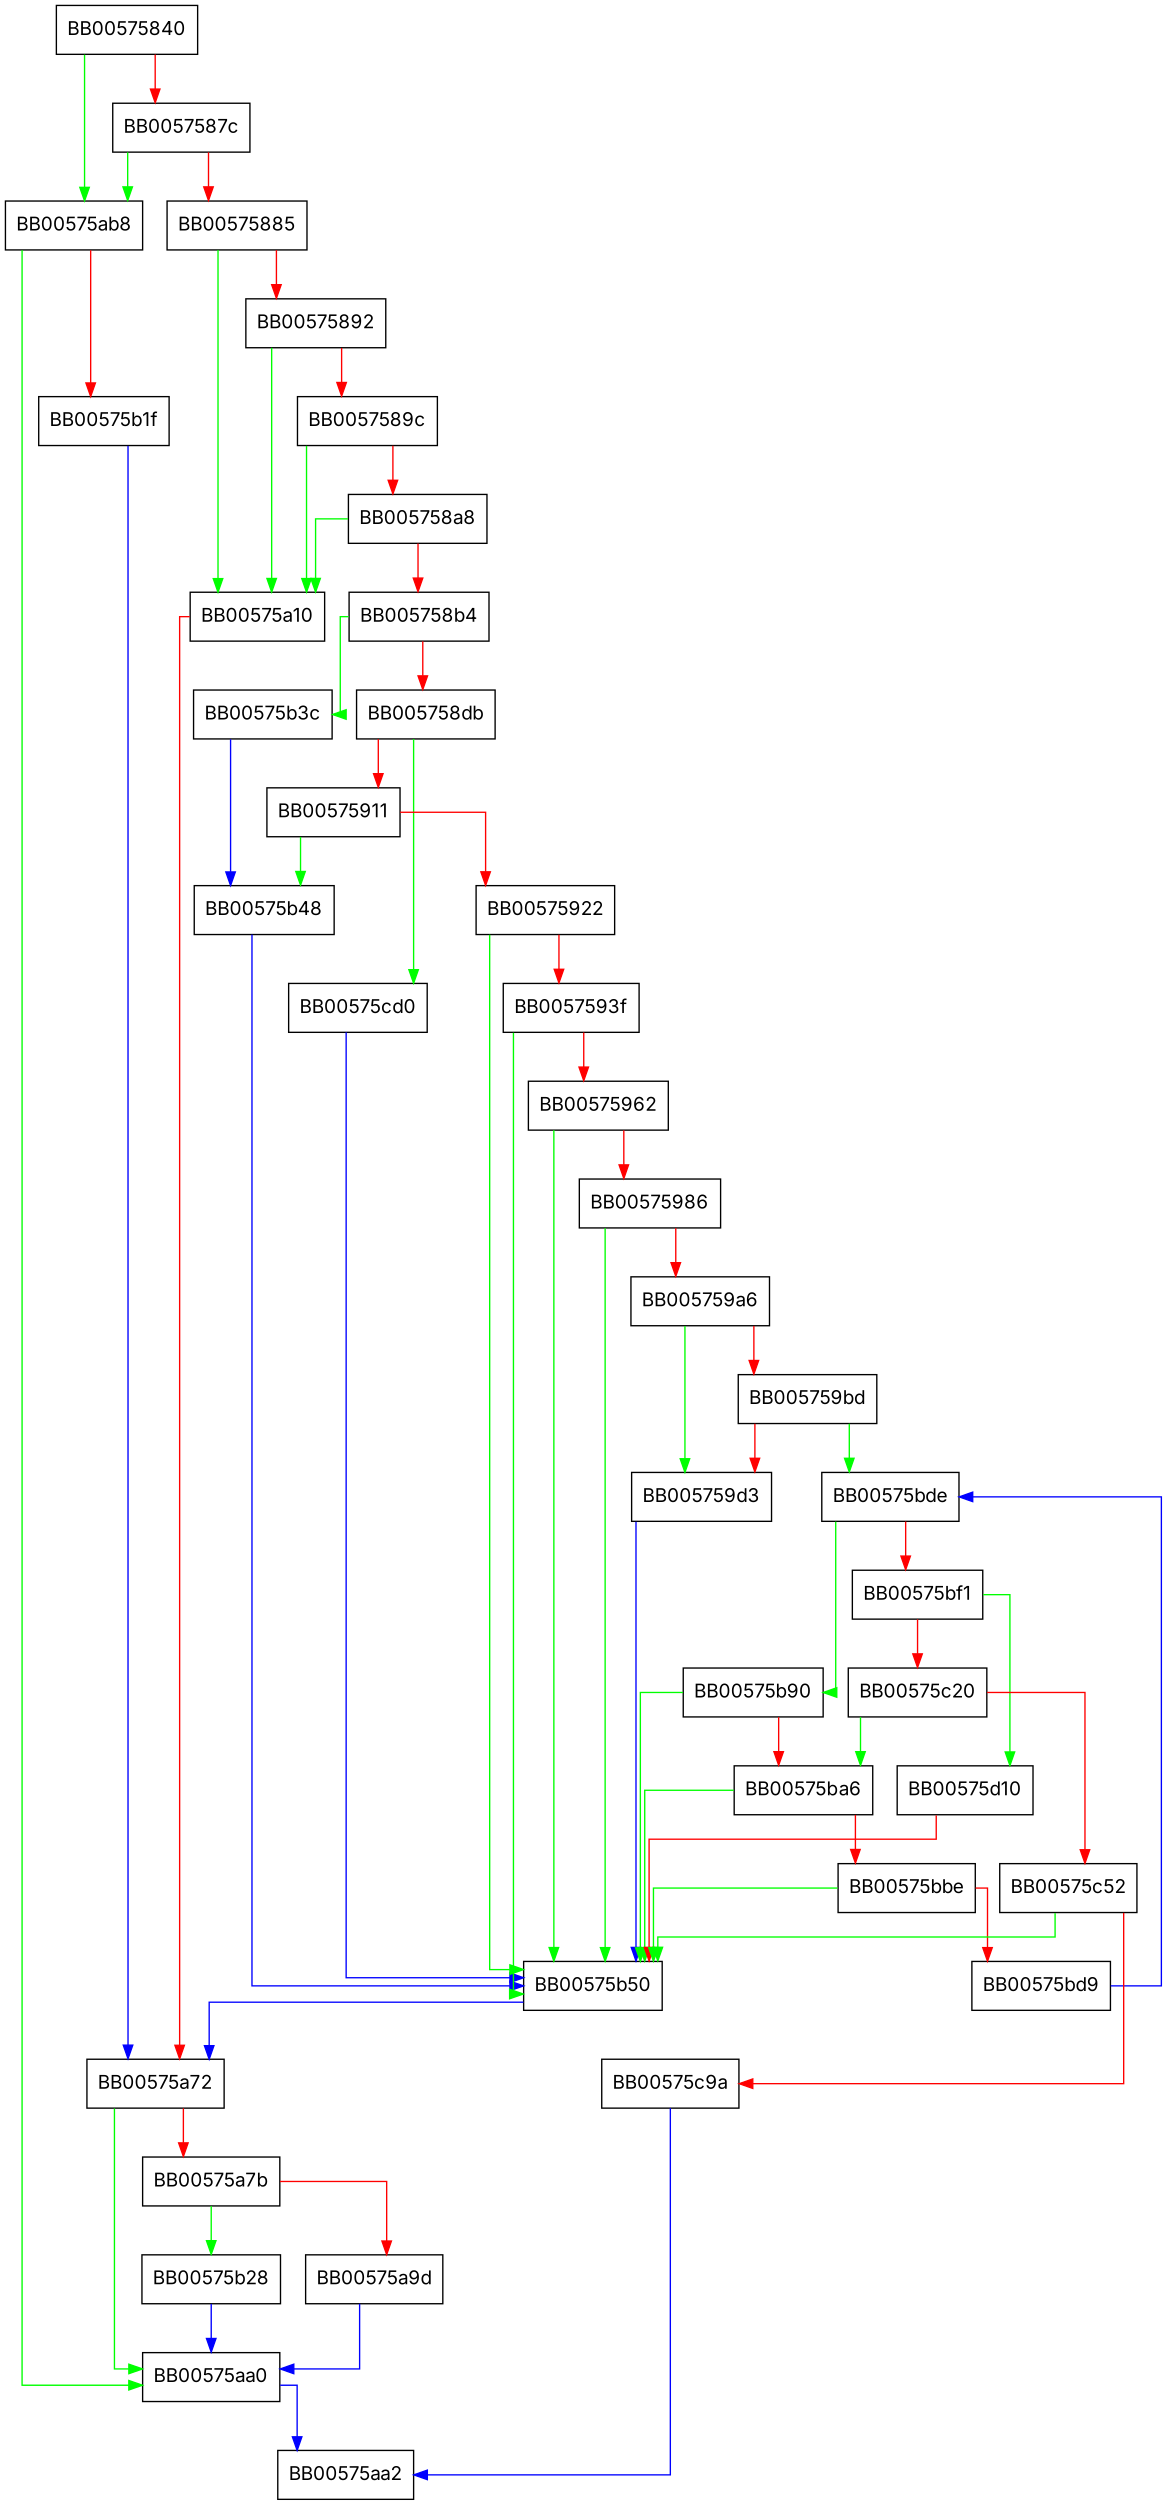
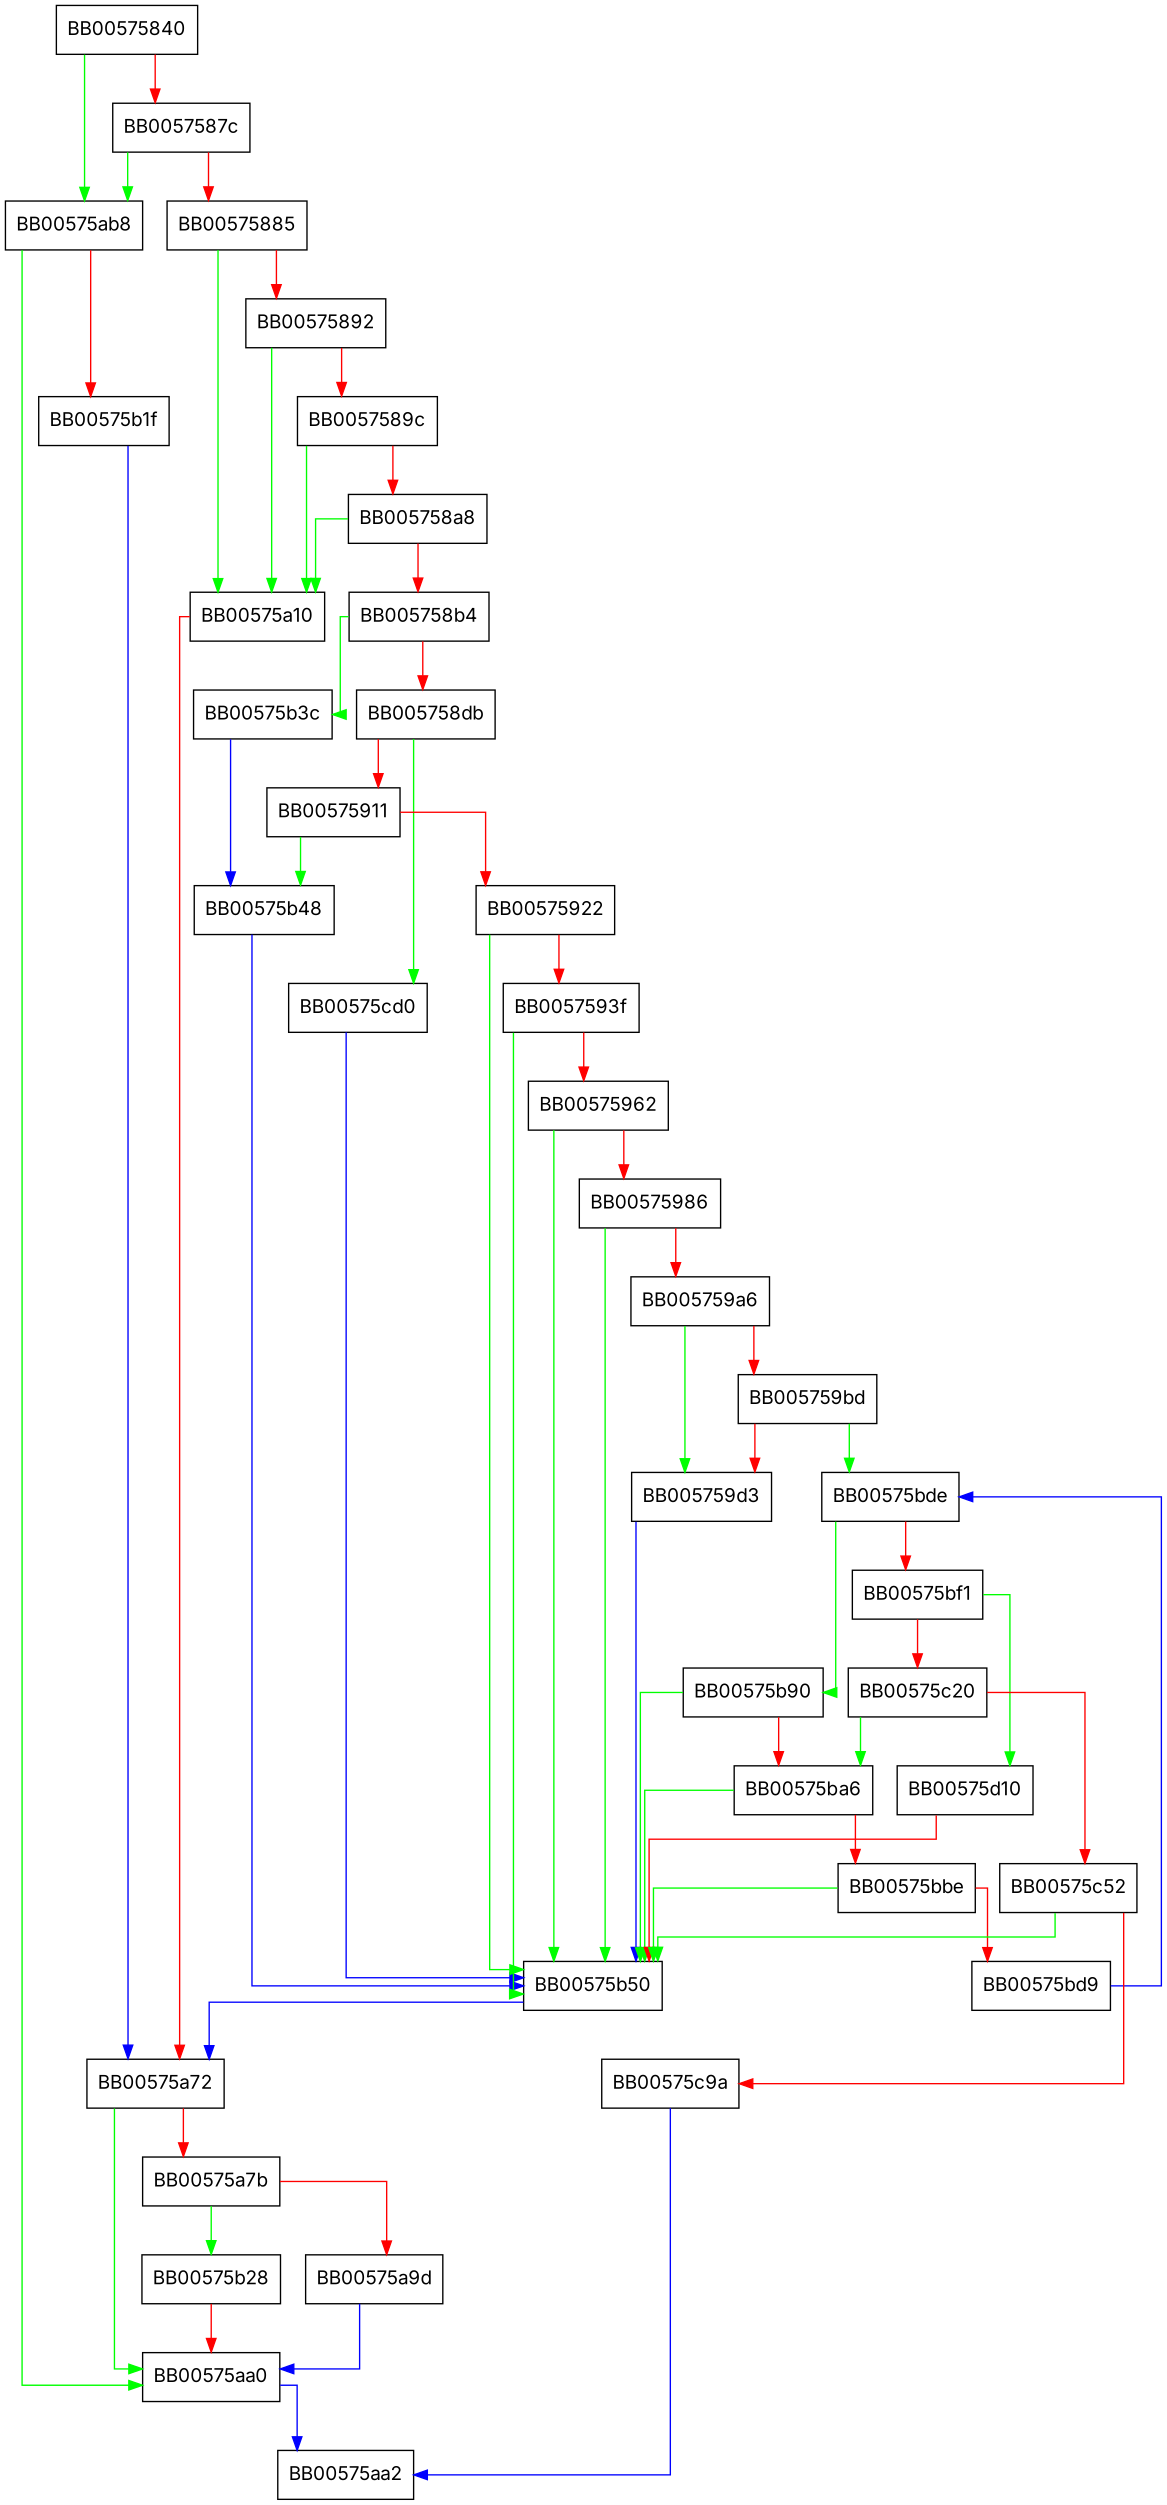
edge "BB00575b28" -> "BB00575aa0": color blue -> red
